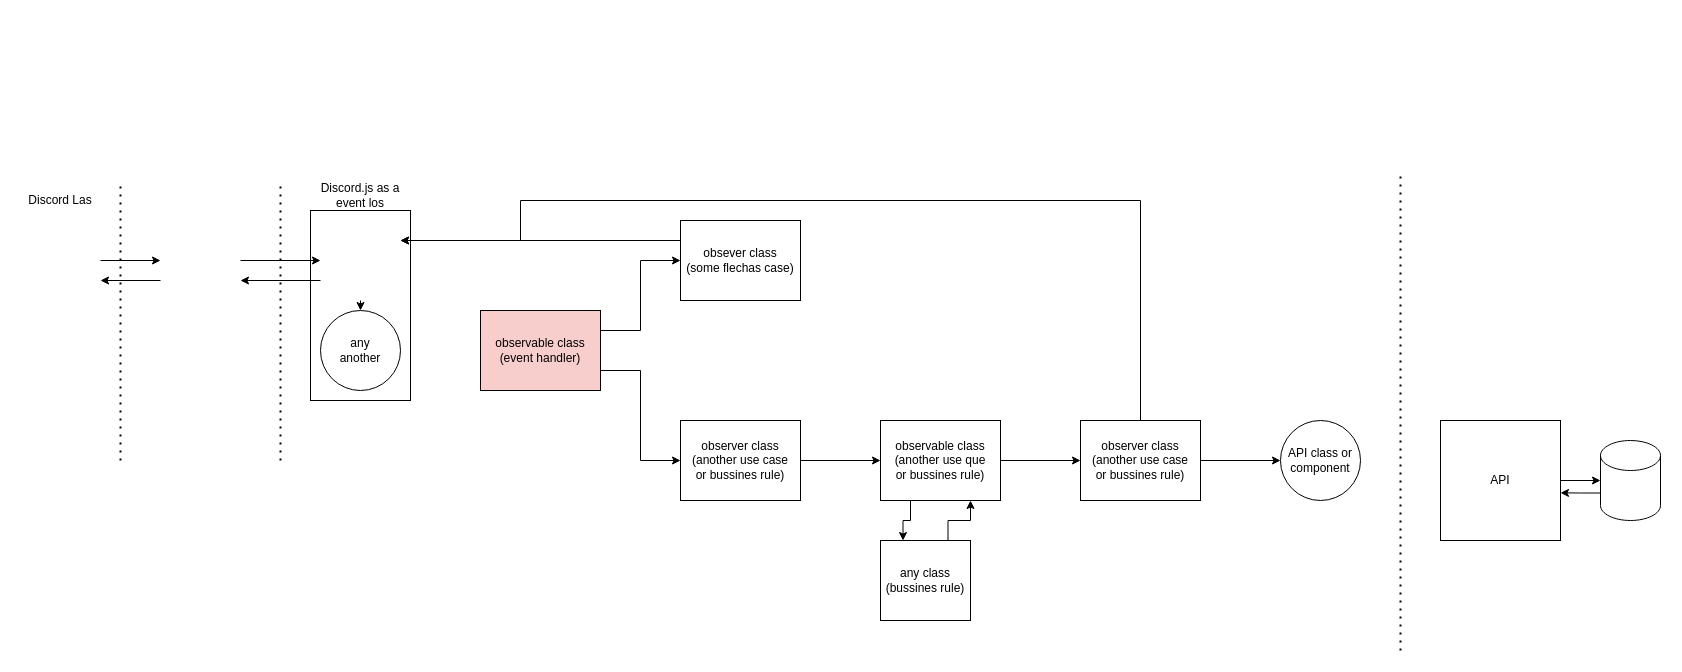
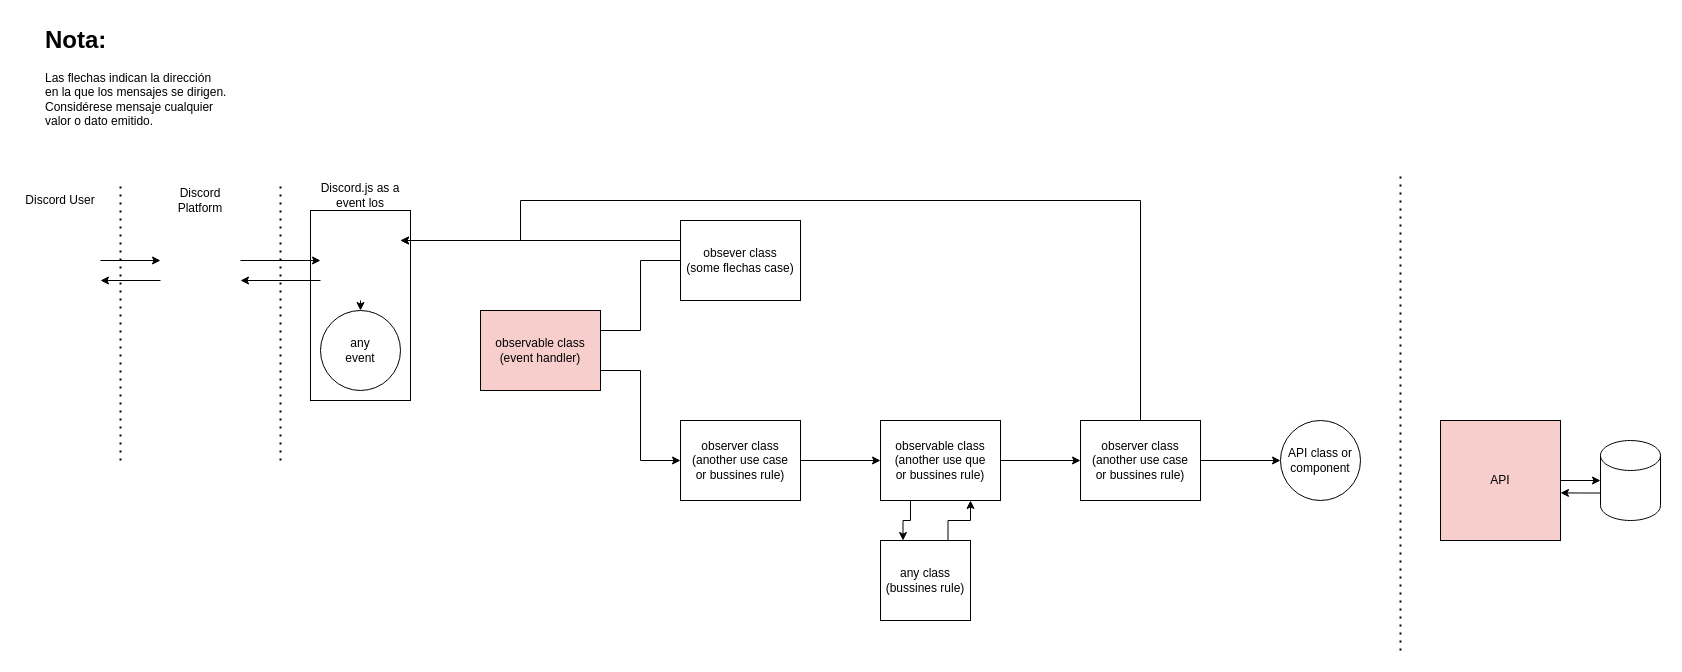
node "Nota: Las flechas indican la dirección en la que los mensajes se dirigen. Considérese mensaje cualquier valor o dato emitido.": added
node "Discord Las": label "Discord Las" -> "Discord User"
node "Discord Platform": added
edge "observable class (event handler)" -> "obsever class (some flechas case)": arrowhead classic -> none
node "any another": label "any another" -> "any event"
node "API": fillcolor #ffffff -> #f8cecc
